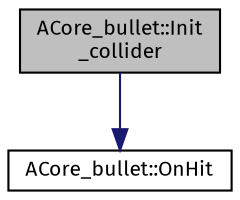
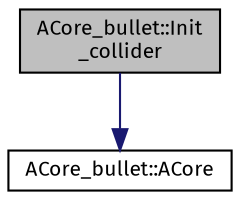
node "ACore_bullet::OnHit": label "ACore_bullet::OnHit" -> "ACore_bullet::ACore"
